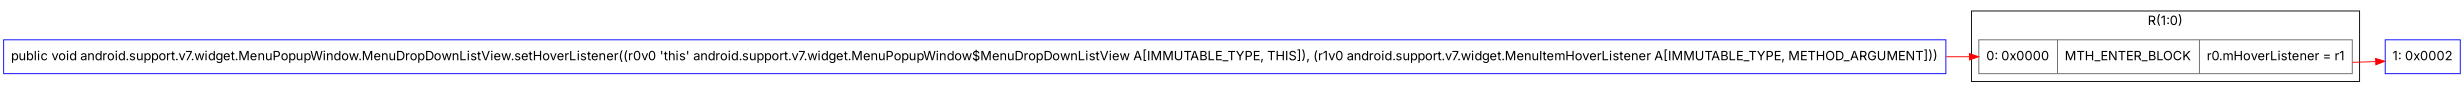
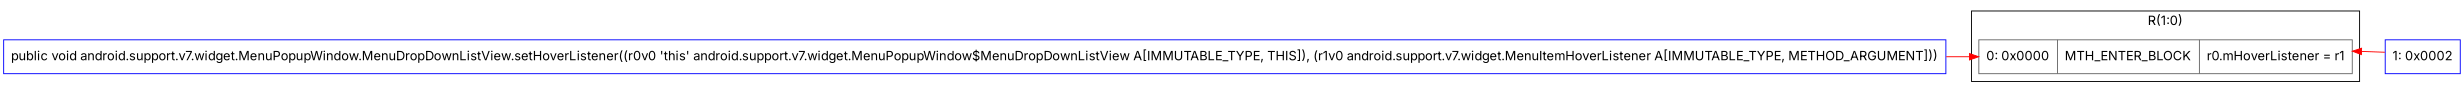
edge "0: 0x0000" -> "1: 0x0002": reversed
